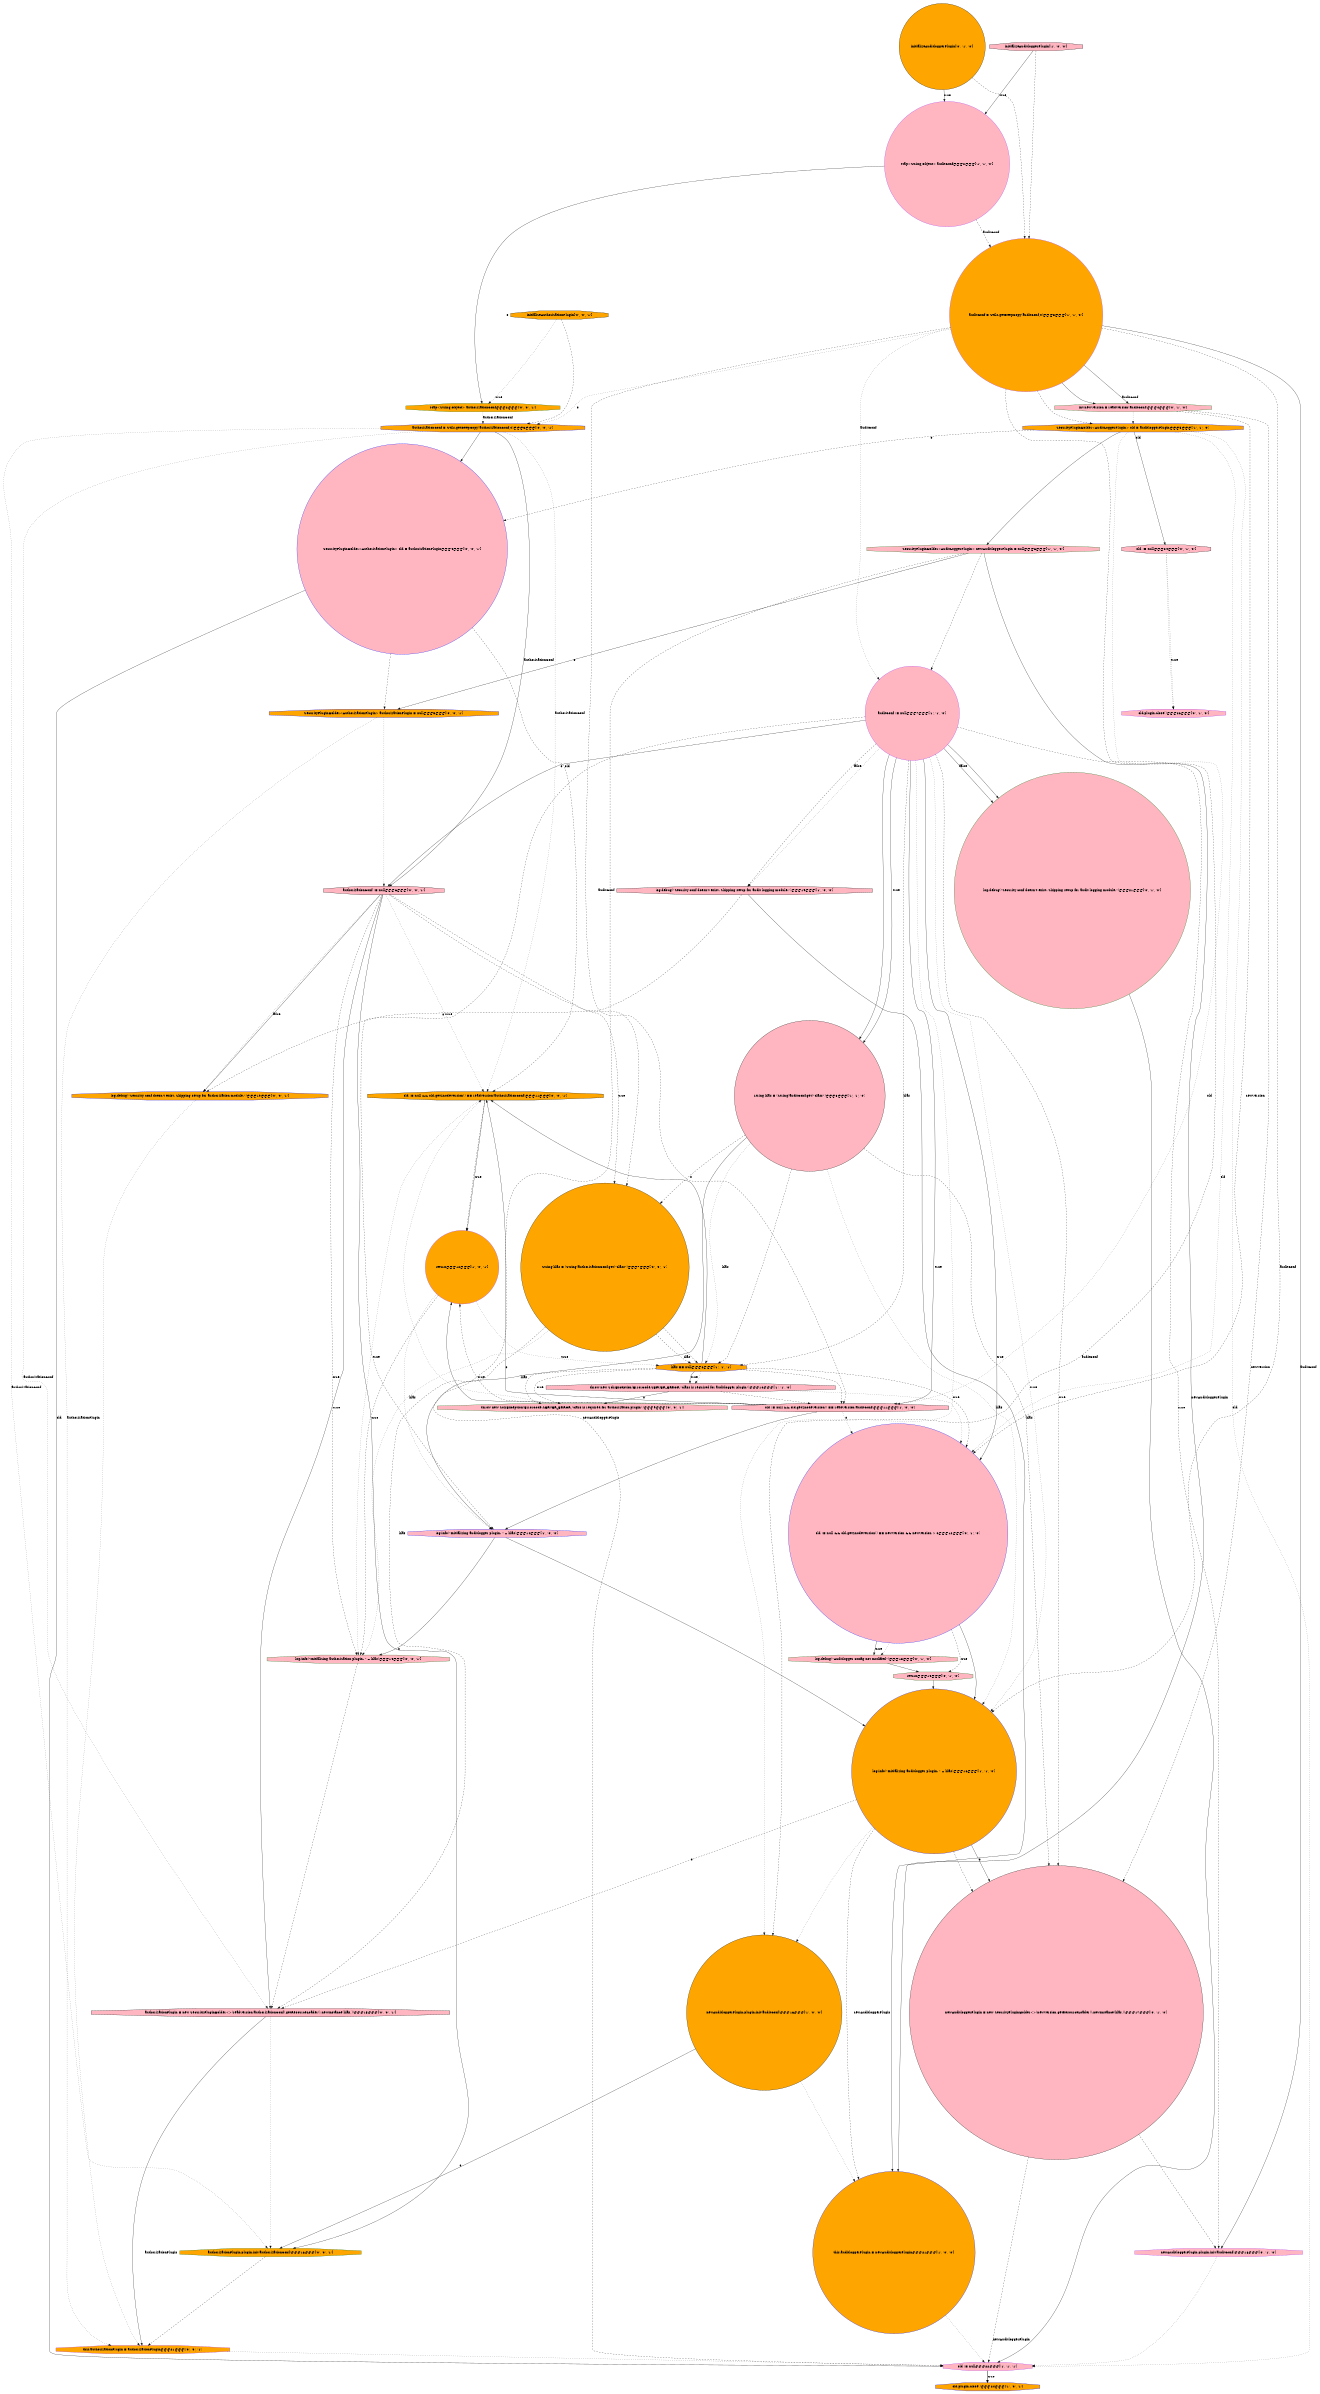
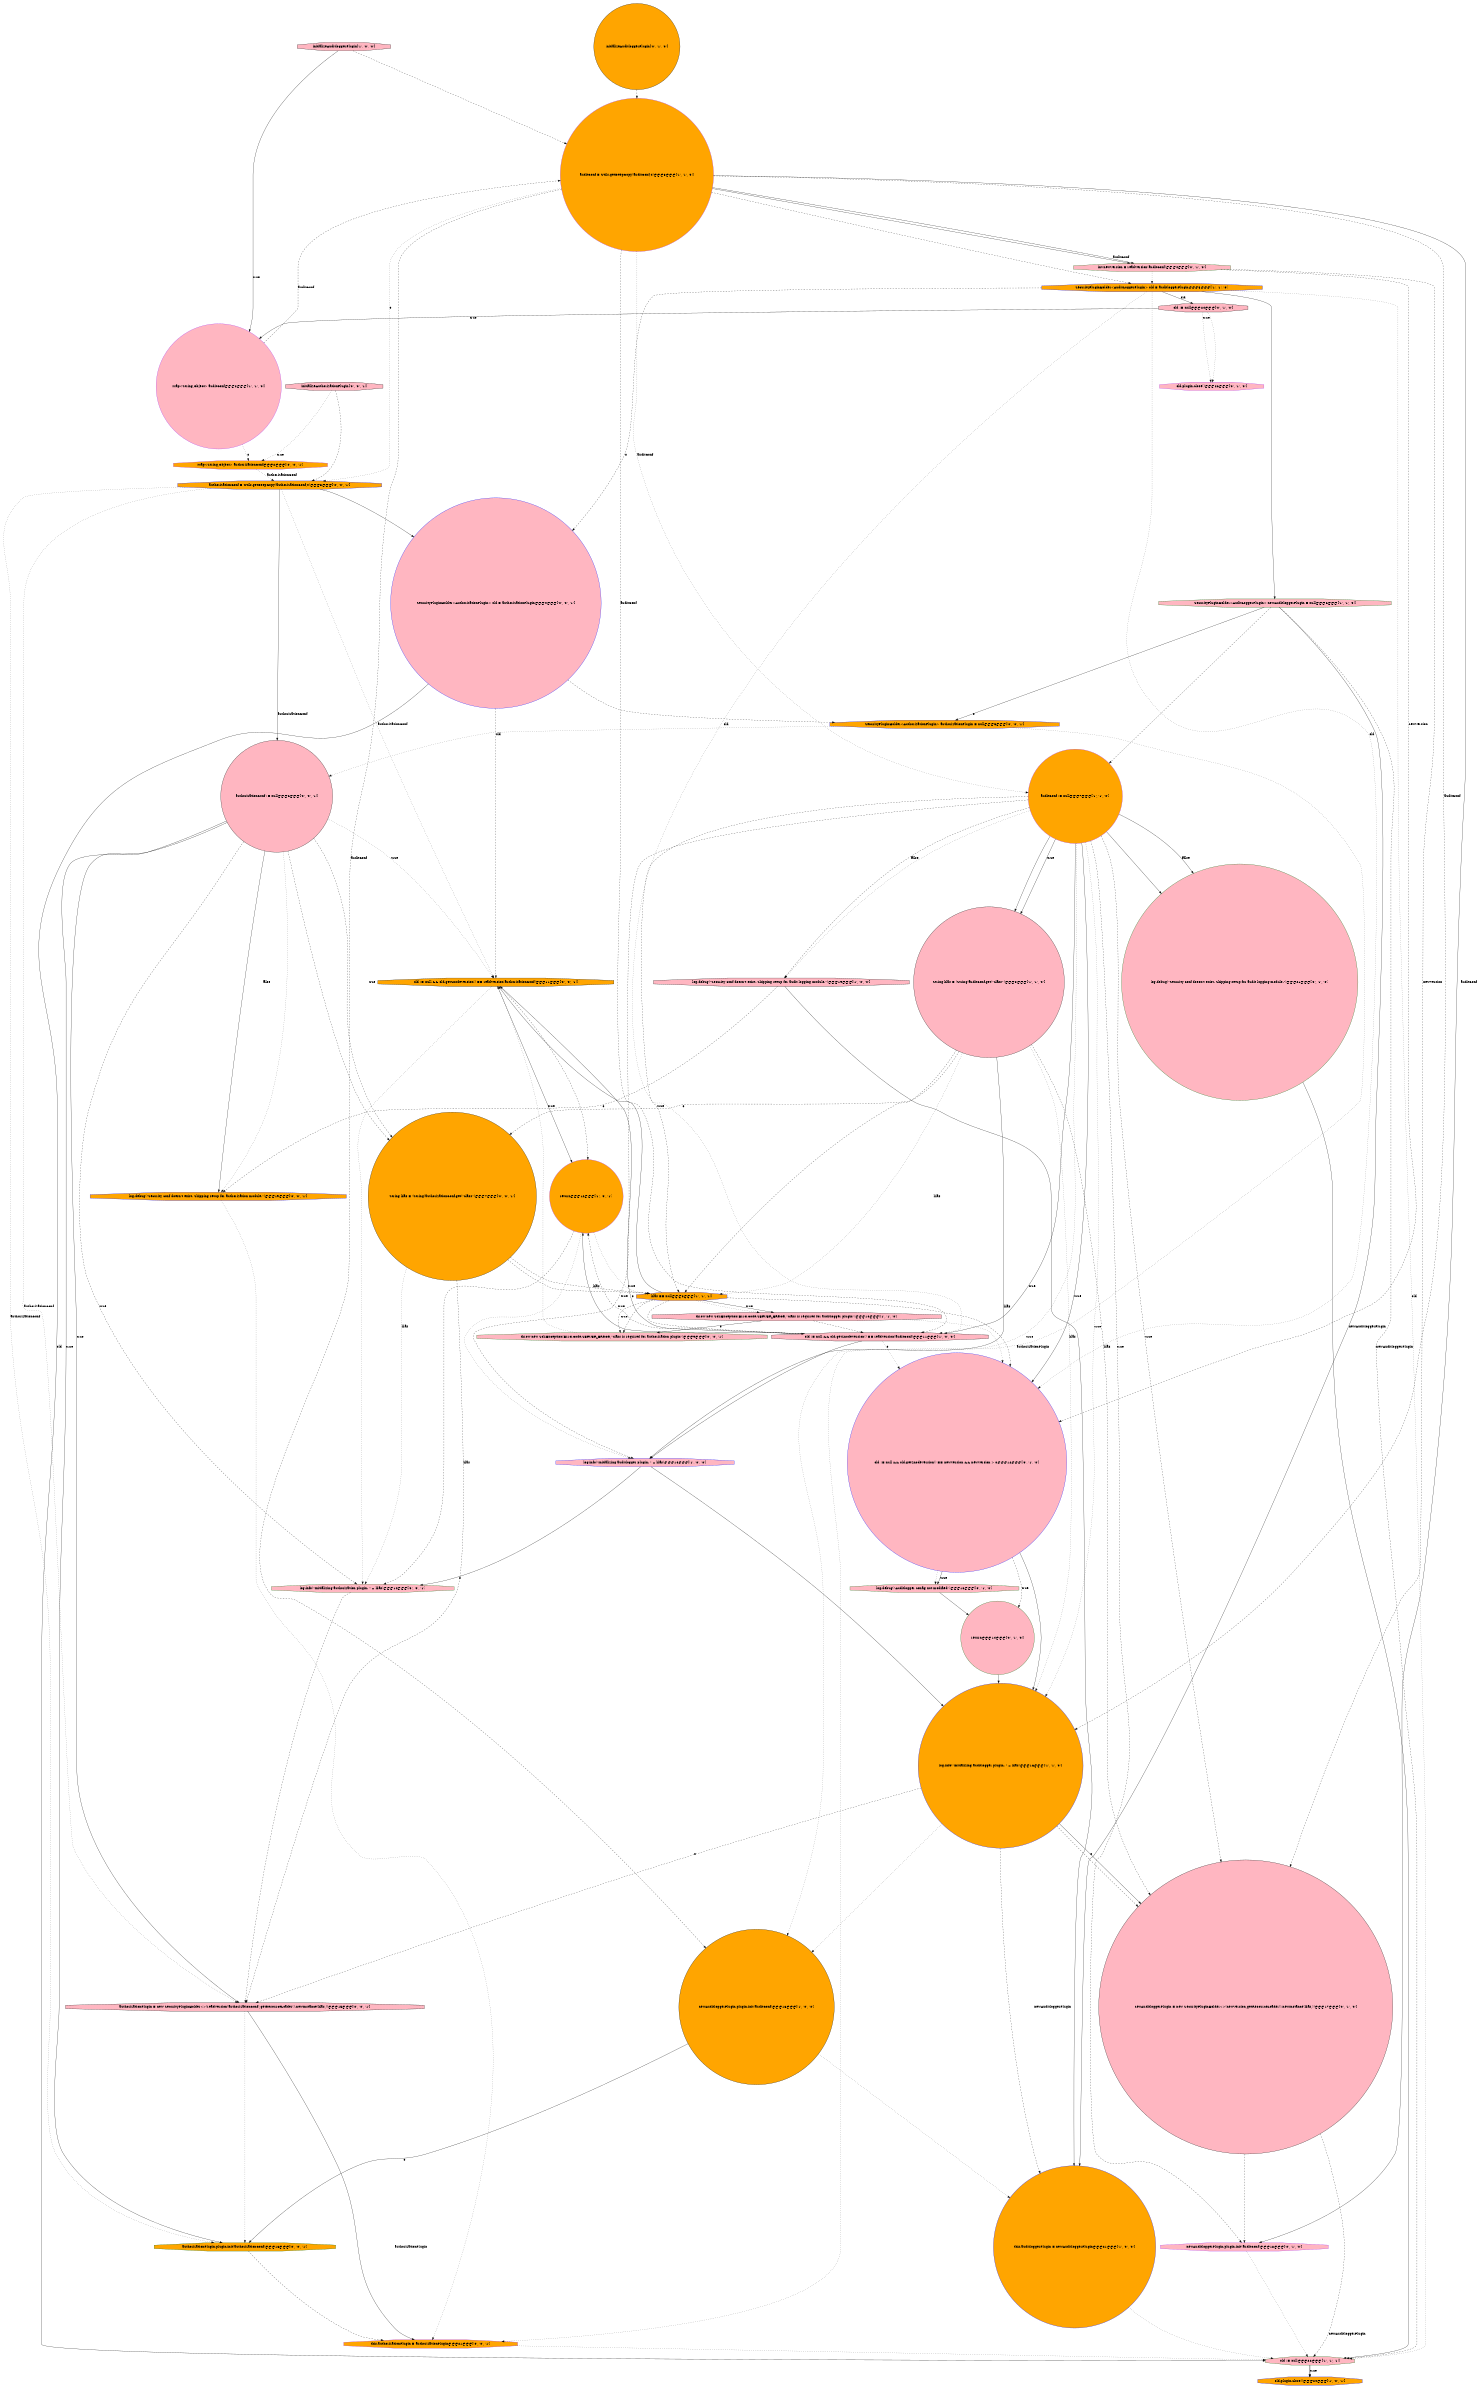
edge "initializeAuditloggerPlugin['0', '1', '0']" -> "Map<String,Object> auditConf@@@2@@@['1', '1', '0']": now "old != null@@@24@@@['0', '1', '0']" -> "Map<String,Object> auditConf@@@2@@@['1', '1', '0']"
edge "Map<String,Object> auditConf@@@2@@@['1', '1', '0']" -> "Map<String,Object> authorizationConf@@@2@@@['0', '0', '1']": style solid -> dotted
node "initializeAuthorizationPlugin['0', '0', '1']": fillcolor orange -> lightpink
node "Map<String,Object> authorizationConf@@@2@@@['0', '0', '1']": color darkgreen -> purple
node "auditConf != null@@@7@@@['1', '1', '0']": fillcolor lightpink -> orange
edge "auditConf != null@@@7@@@['1', '1', '0']" -> "authorizationConf != null@@@6@@@['0', '0', '1']": removed, label "0"
node "authorizationConf != null@@@6@@@['0', '0', '1']": shape octagon -> circle
edge "auditConf != null@@@7@@@['1', '1', '0']" -> "klas == null@@@8@@@['1', '1', '1']": label "klas" -> "true"
node "return@@@14@@@['0', '1', '0']": shape octagon -> circle
node "old != null@@@22@@@['1', '1', '1']": color purple -> darkgreen
